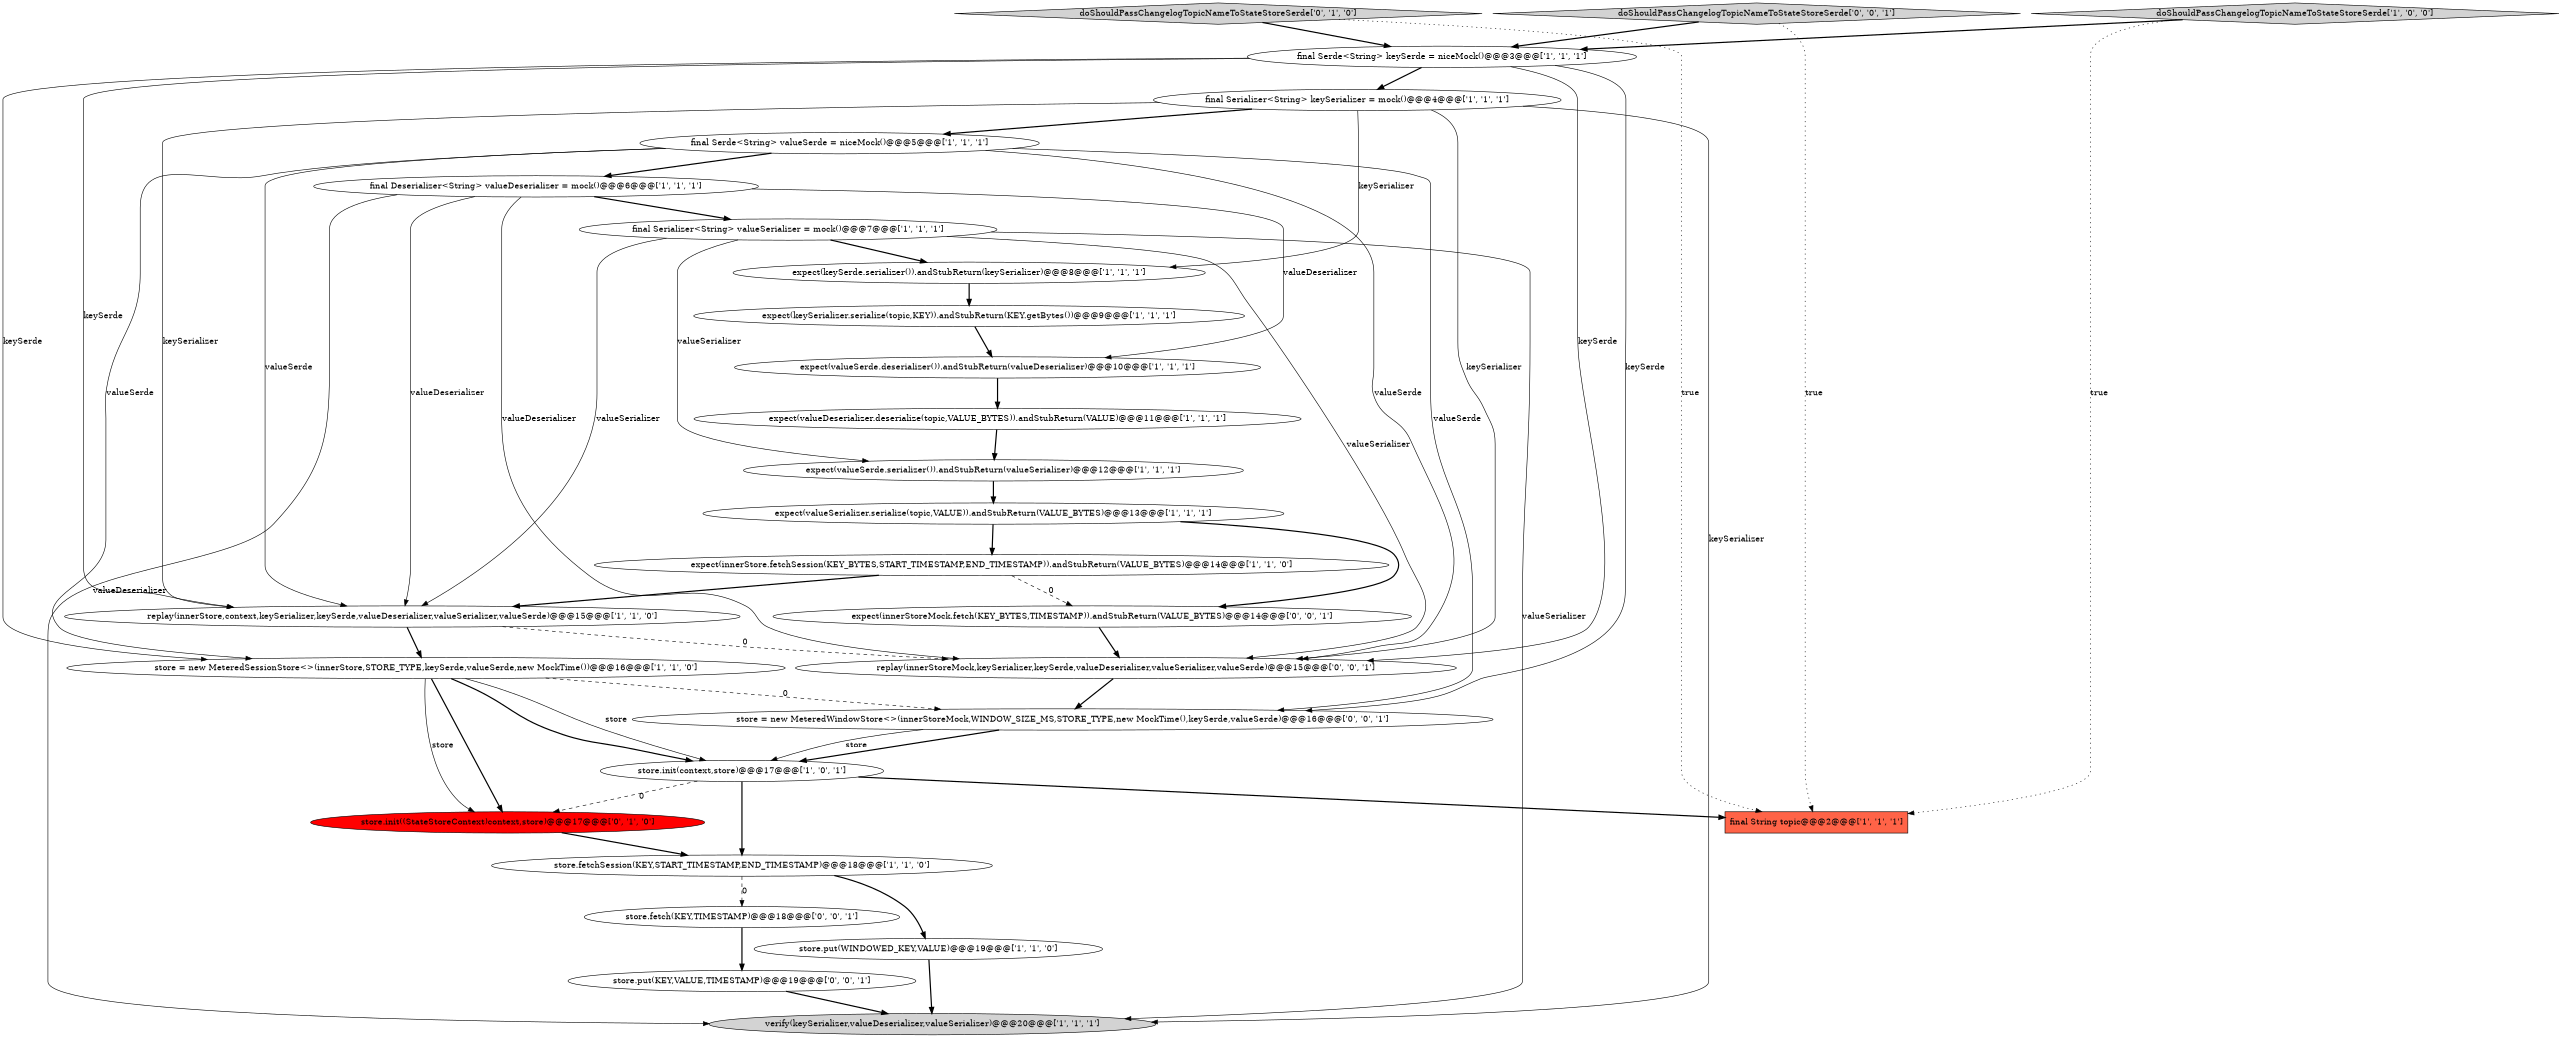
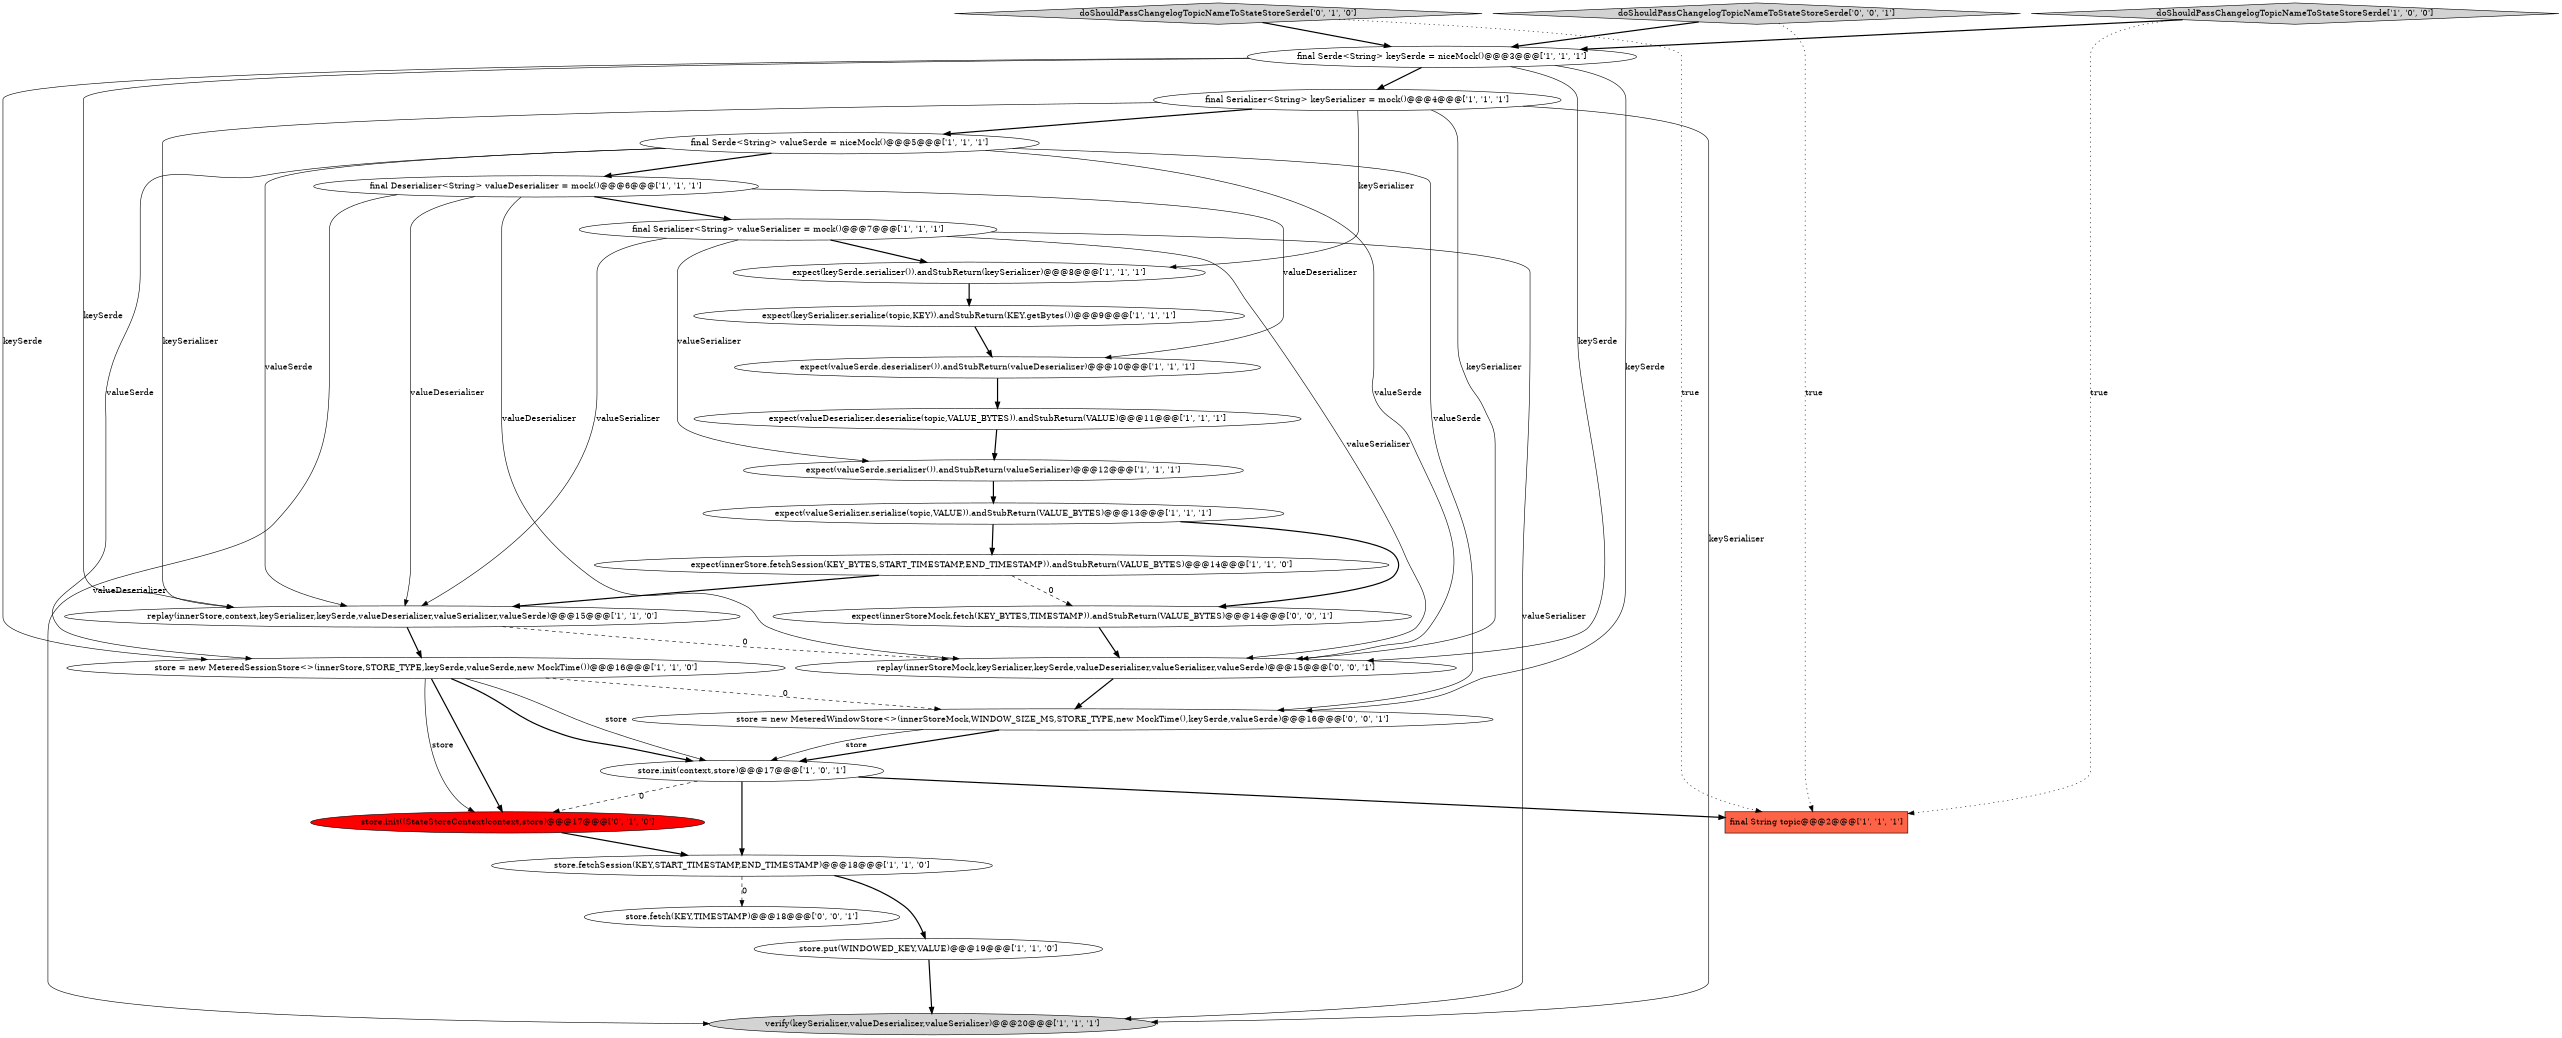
node "store.put(KEY,VALUE,TIMESTAMP)@@@19@@@['0', '0', '1']": removed
